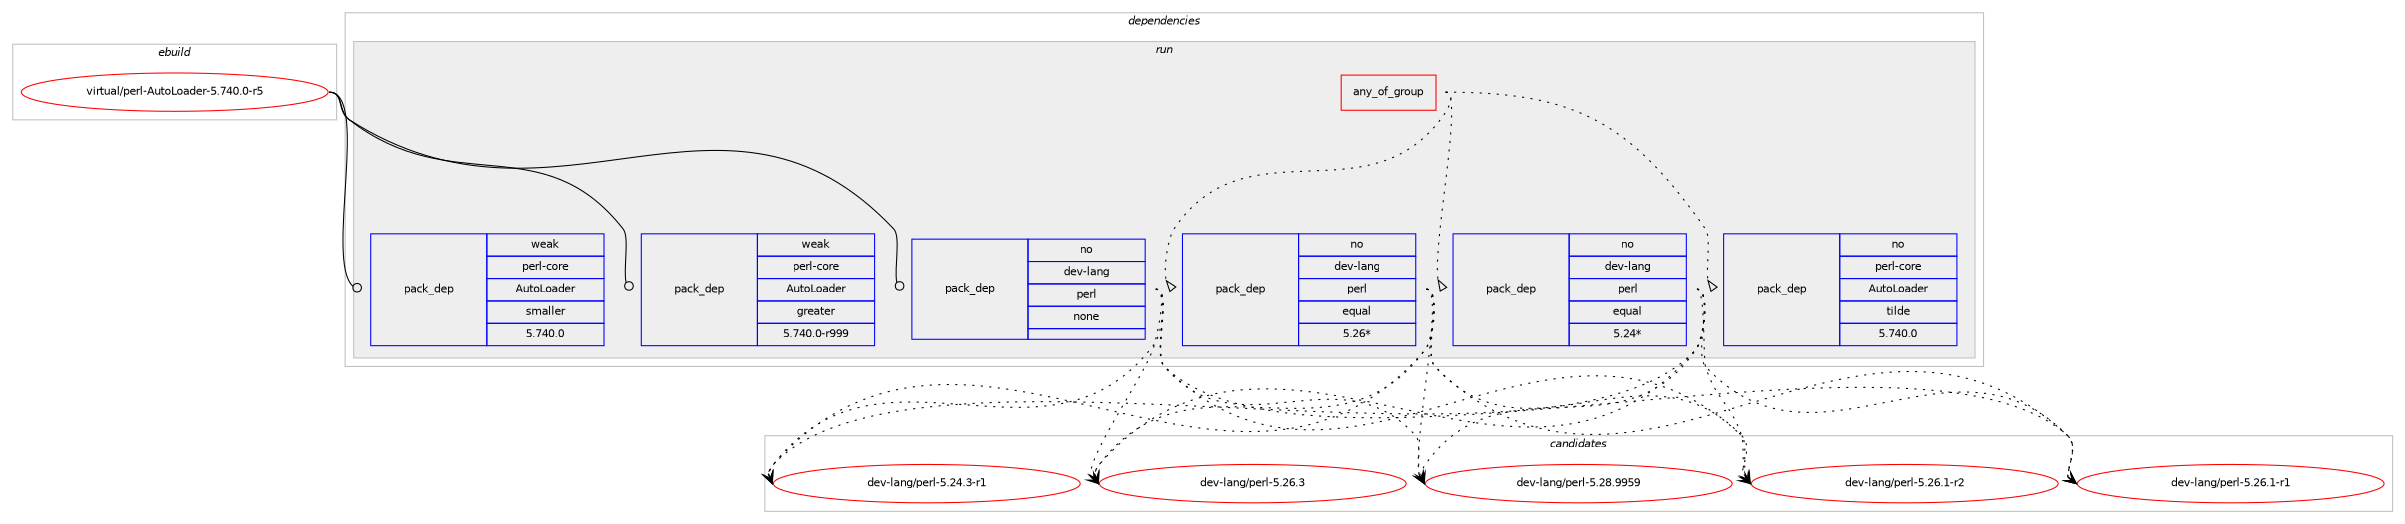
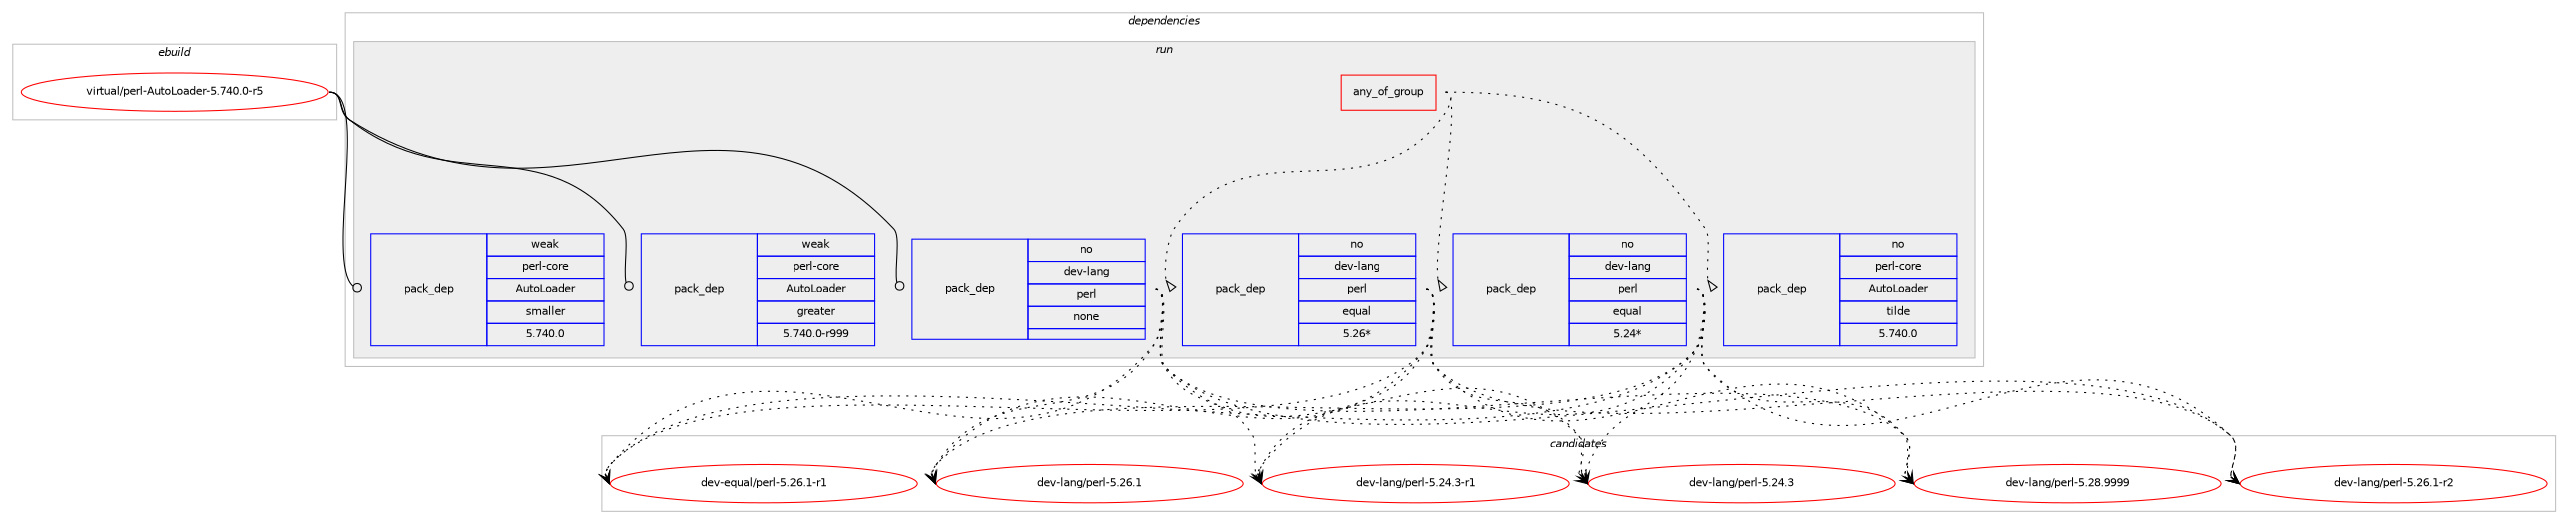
node "dev-lang/perl-5.26.1": added
node "dev-lang/perl-5.26.3": label "dev-lang/perl-5.26.3" -> "dev-lang/perl-5.24.3"
node "dev-lang/perl-5.28.9959": label "dev-lang/perl-5.28.9959" -> "dev-lang/perl-5.28.9999"
node "dev-lang/perl-5.26.1-r1": label "dev-lang/perl-5.26.1-r1" -> "dev-equal/perl-5.26.1-r1"
